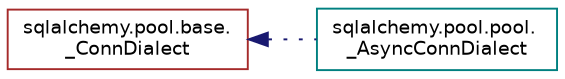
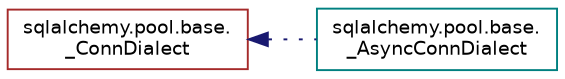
node "sqlalchemy.pool.pool. _AsyncConnDialect": label "sqlalchemy.pool.pool. _AsyncConnDialect" -> "sqlalchemy.pool.base. _AsyncConnDialect"
